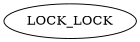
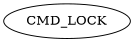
node "LOCK_LOCK": label "LOCK_LOCK" -> "CMD_LOCK"
